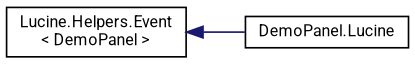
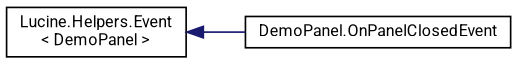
node "DemoPanel.Lucine": label "DemoPanel.Lucine" -> "DemoPanel.OnPanelClosedEvent"
